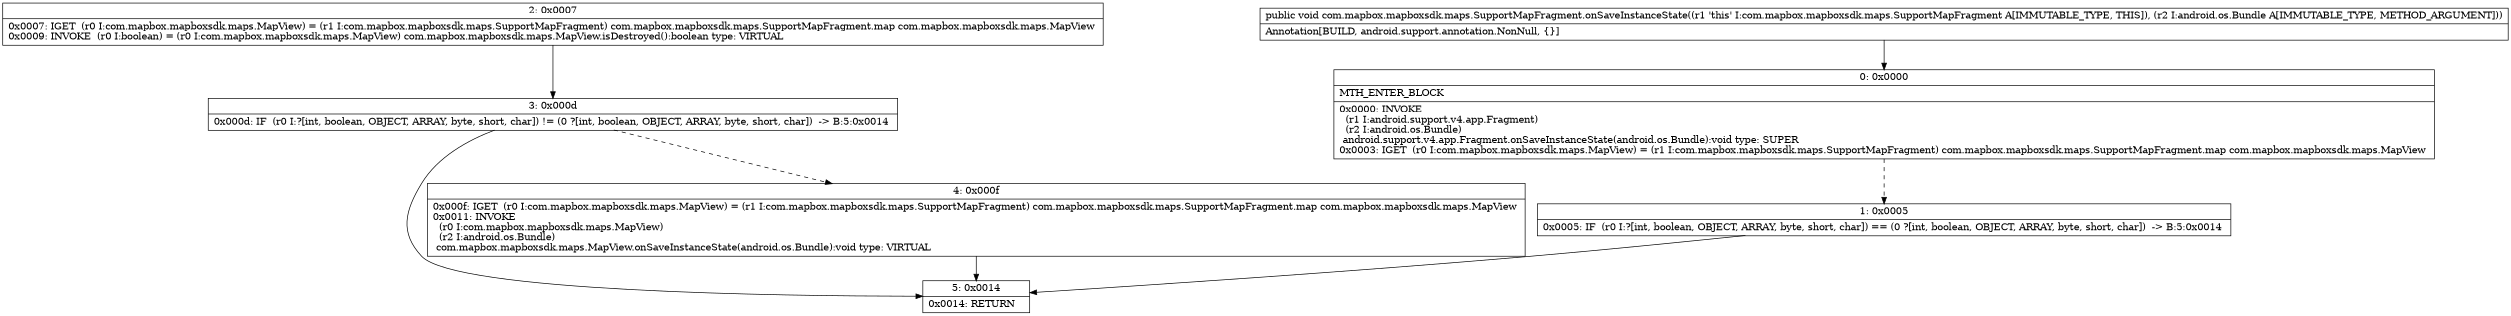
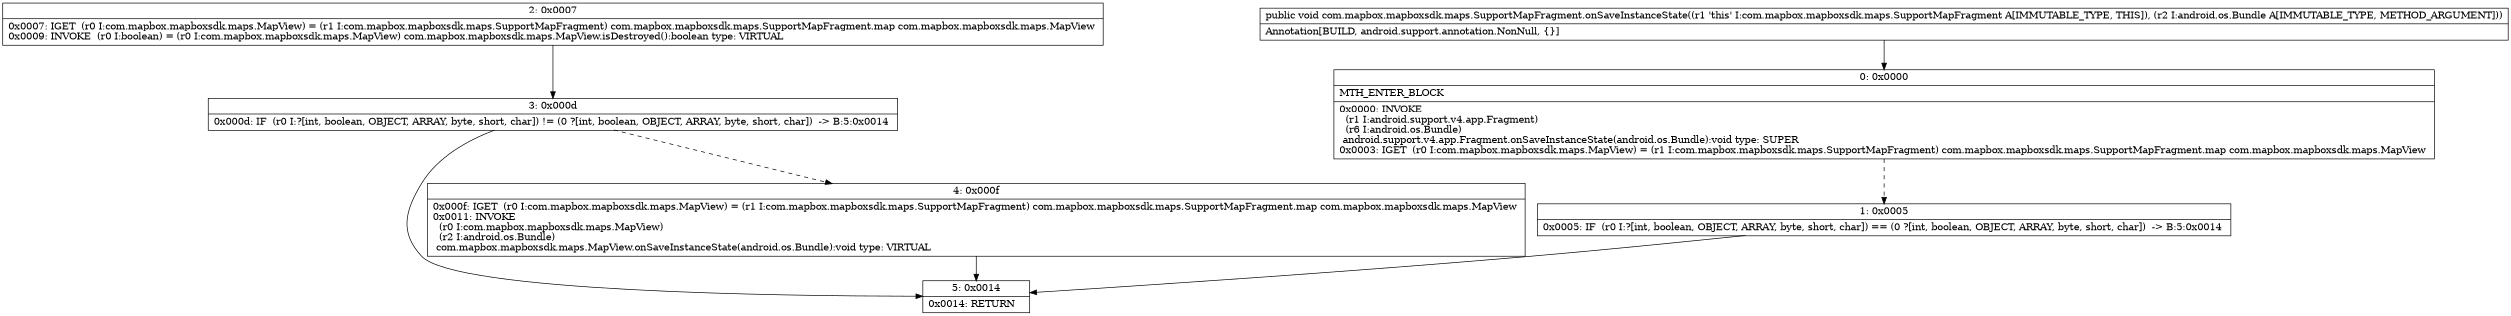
node "0: 0x0000": text "(r2 I:android.os.Bundle)" -> "(r6 I:android.os.Bundle)"
